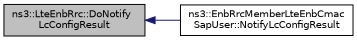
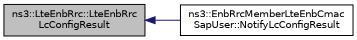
node "ns3::LteEnbRrc::DoNotify LcConfigResult": label "ns3::LteEnbRrc::DoNotify LcConfigResult" -> "ns3::LteEnbRrc::LteEnbRrc LcConfigResult"
